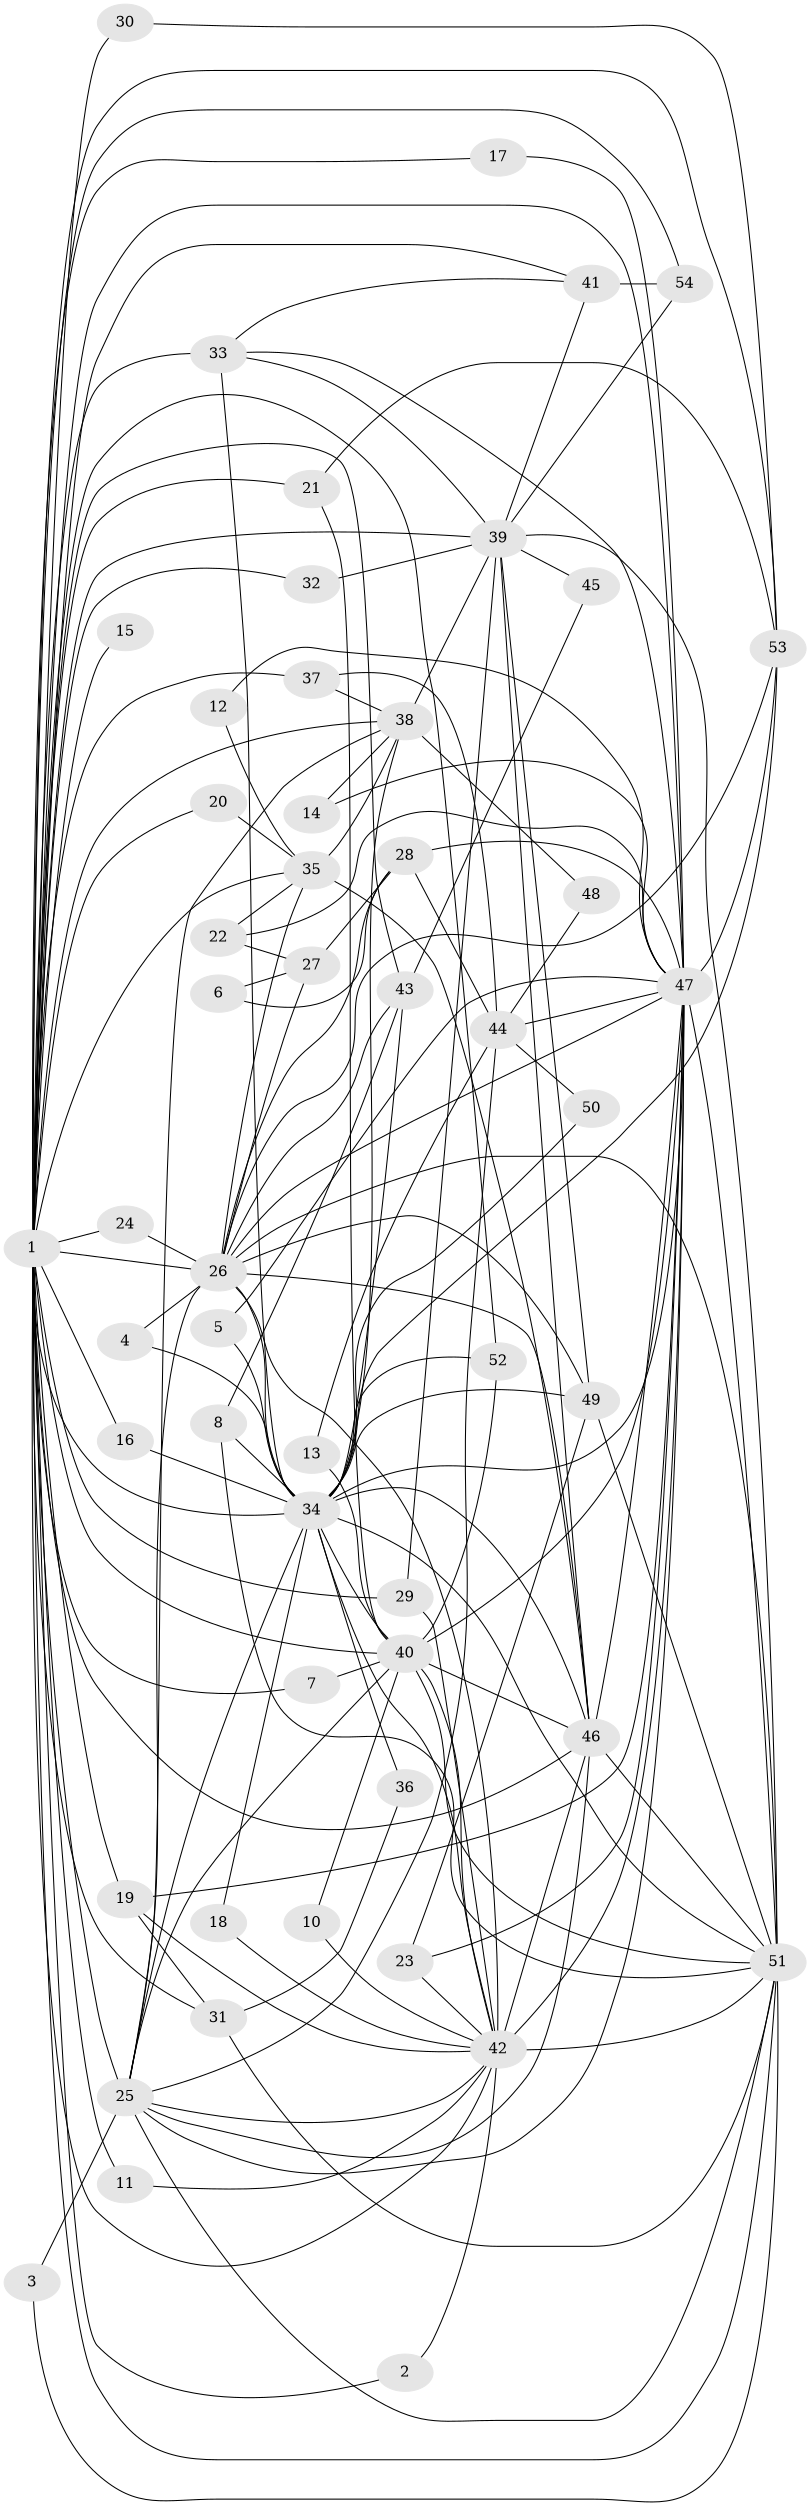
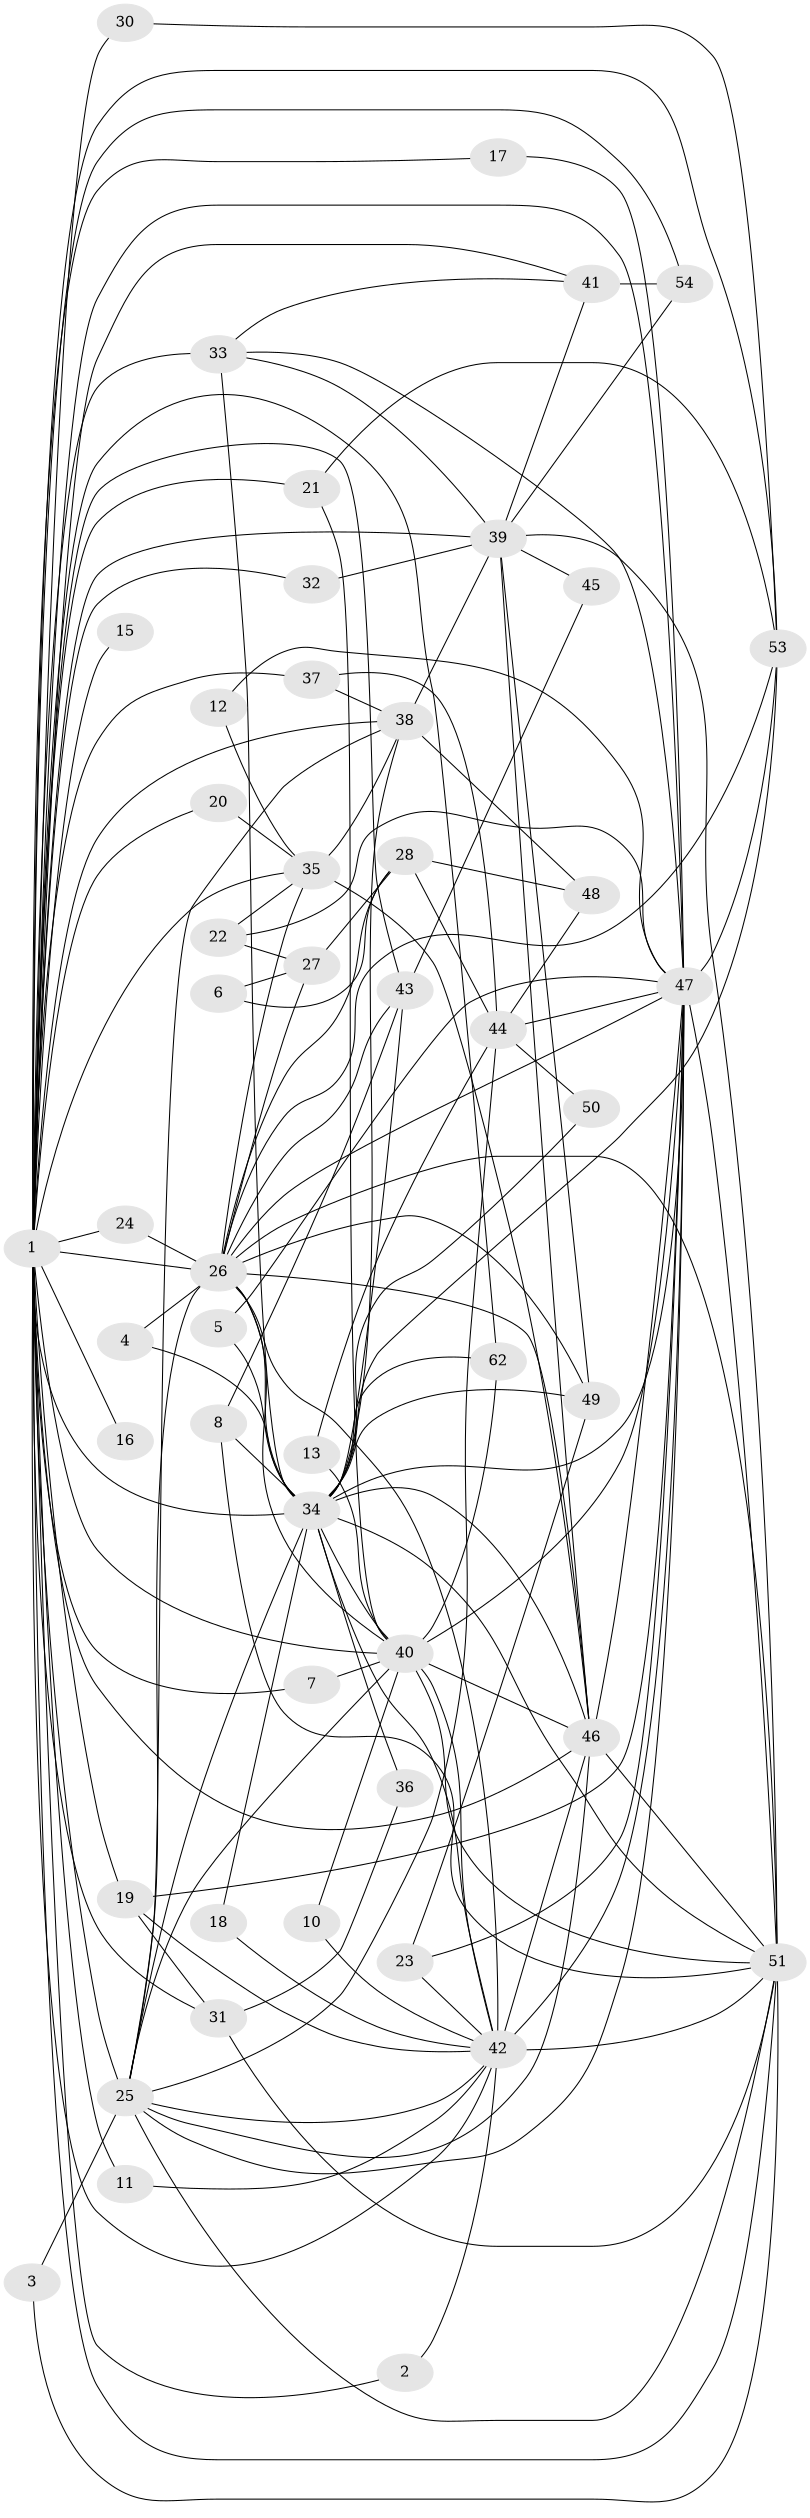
node "14": removed
edge "28" -- "47": now "28" -- "48"
node "52": label "52" -> "62"
edge "16" -- "34": removed
edge "26" -- "40": added
node "29": removed
edge "49" -- "51": removed
